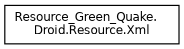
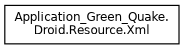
node "Resource_Green_Quake. Droid.Resource.Xml": label "Resource_Green_Quake. Droid.Resource.Xml" -> "Application_Green_Quake. Droid.Resource.Xml"
